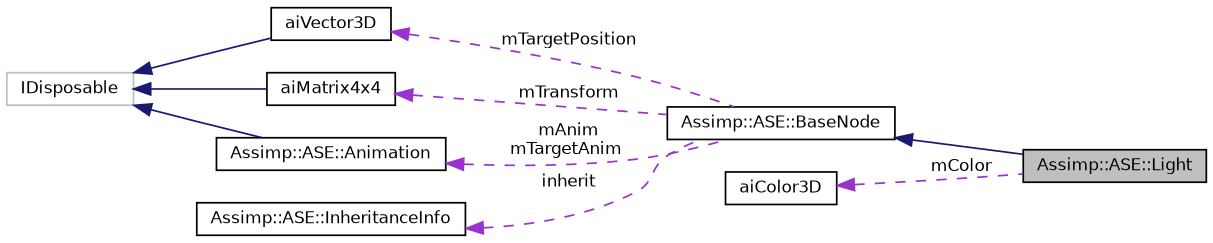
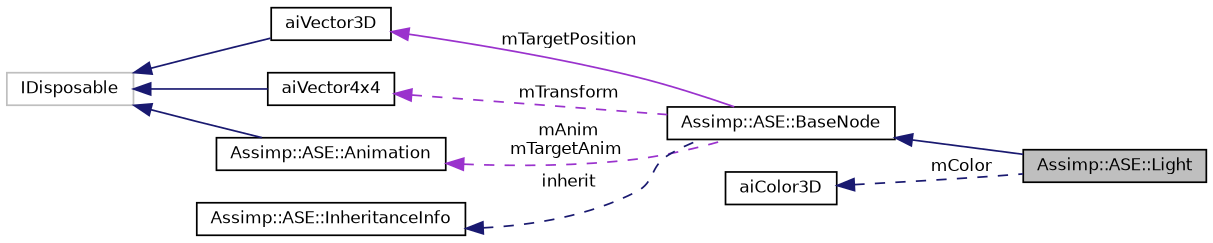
edge "Assimp::ASE::BaseNode" -> "aiVector3D": style dashed -> solid
node "aiMatrix4x4": label "aiMatrix4x4" -> "aiVector4x4"
edge "Assimp::ASE::Light" -> "aiColor3D": color darkorchid3 -> midnightblue
edge "Assimp::ASE::BaseNode" -> "Assimp::ASE::InheritanceInfo": color darkorchid3 -> midnightblue
